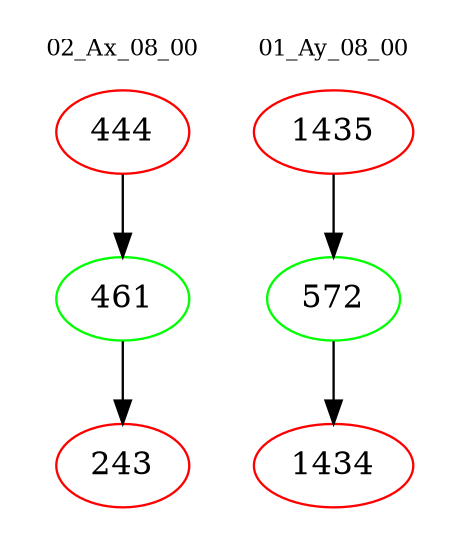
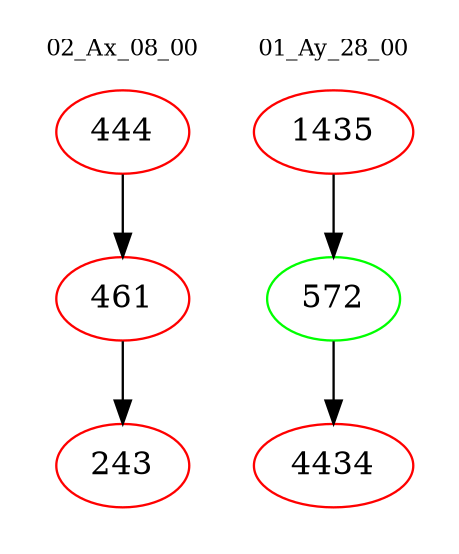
cluster "01_Ay_08_00": label "01_Ay_08_00" -> "01_Ay_28_00"
node "461": color green -> red
node "1434": label "1434" -> "4434"
